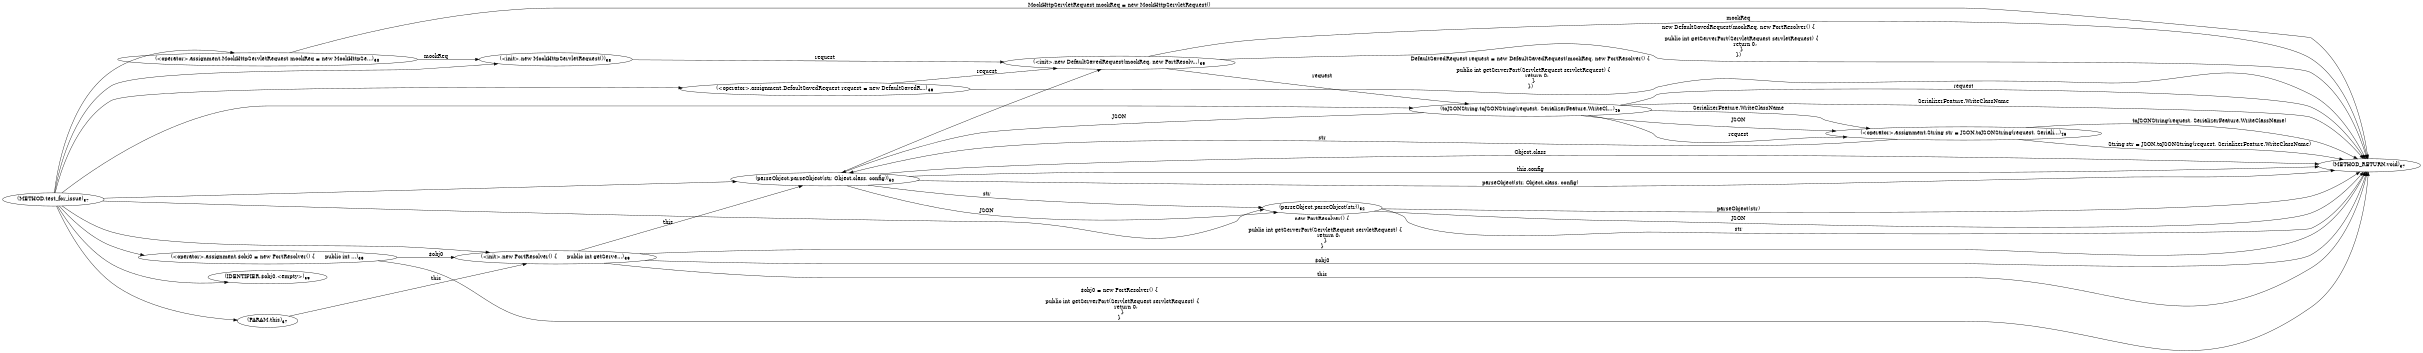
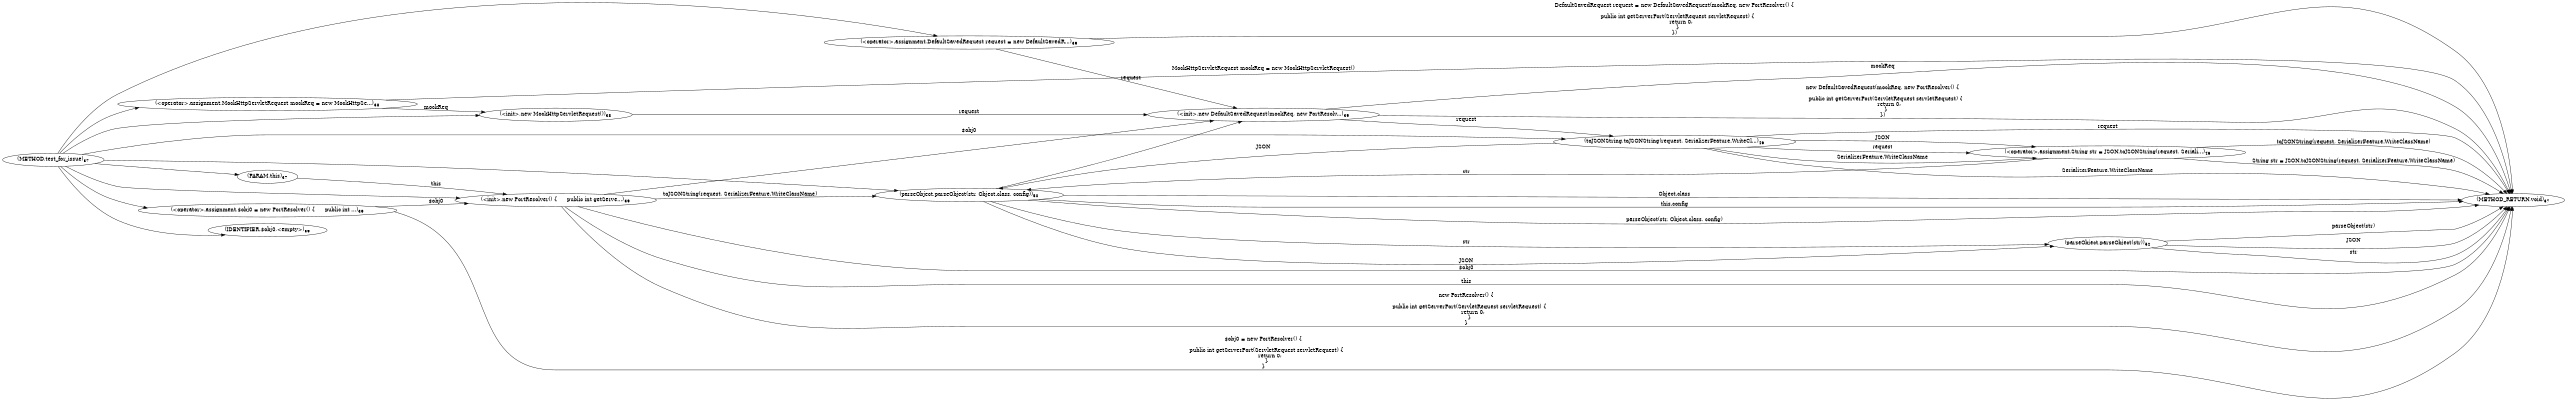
edge "(<init>,new PortResolver() {      public int getServe...)" -> "(<init>,new DefaultSavedRequest(mockReq, new PortResolv...)": added, label "$obj0"
edge "(METHOD,test_for_issue)" -> "(parseObject,parseObject(str))": removed
edge "(<init>,new PortResolver() {      public int getServe...)" -> "(parseObject,parseObject(str, Object.class, config))": label "this" -> "toJSONString(request, SerializerFeature.WriteClassName)"
